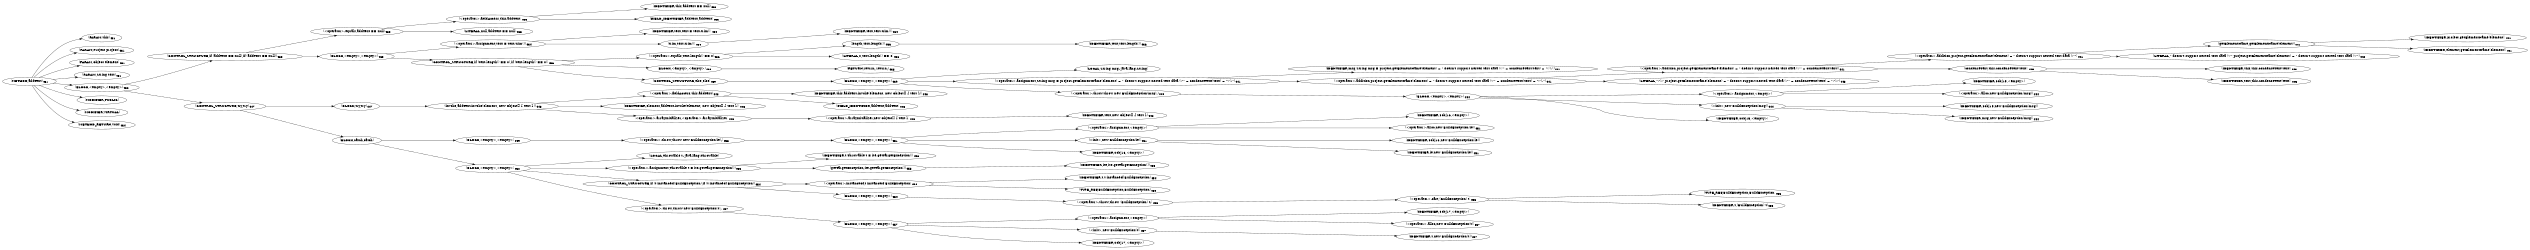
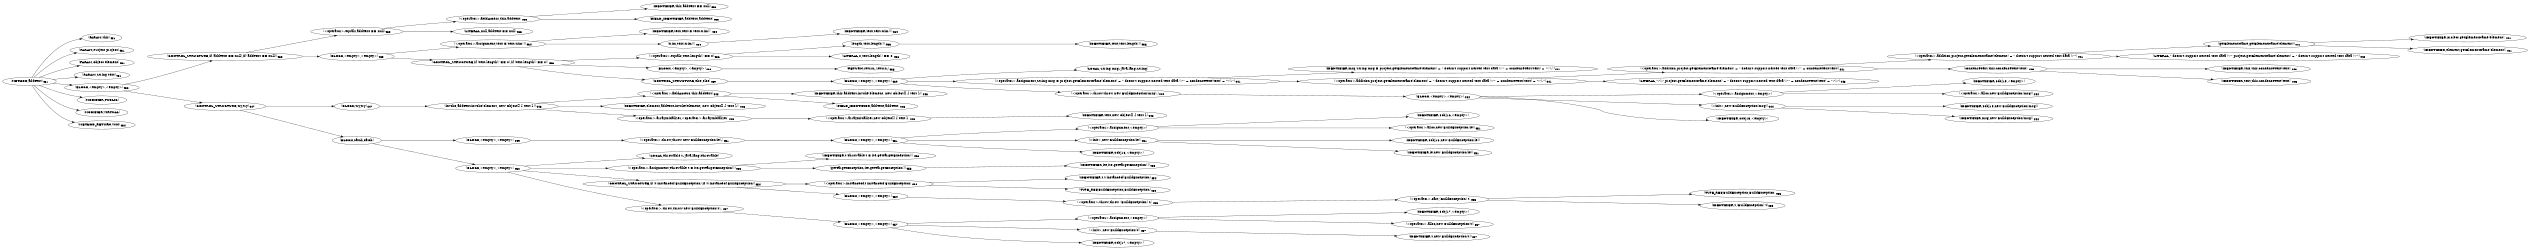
node "(<operator>.throw,throw new BuildException(ie);)": text "453" -> "451"
